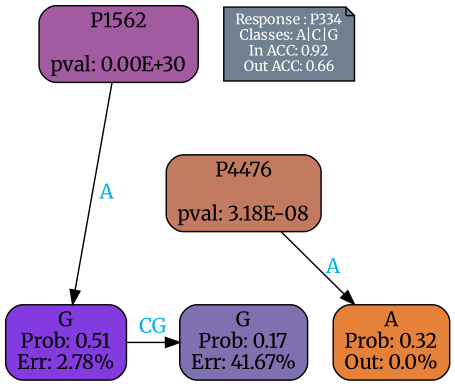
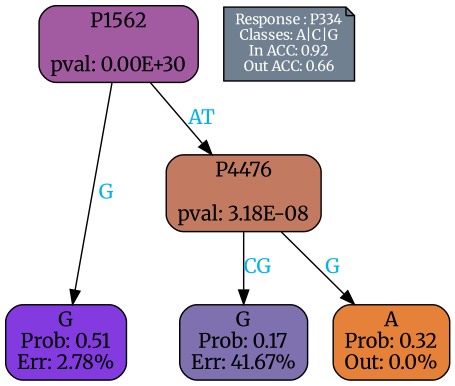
edge "P1562 pval: 0.00E+30" -> "P4476 pval: 3.18E-08": added, label "AT"
edge "P1562 pval: 0.00E+30" -> "G Prob: 0.51 Err: 2.78%": label "A" -> "G"
edge "P4476 pval: 3.18E-08" -> "A Prob: 0.32 Out: 0.0%": label "A" -> "G"
edge "G Prob: 0.51 Err: 2.78%" -> "G Prob: 0.17 Err: 41.67%": now "P4476 pval: 3.18E-08" -> "G Prob: 0.17 Err: 41.67%"
